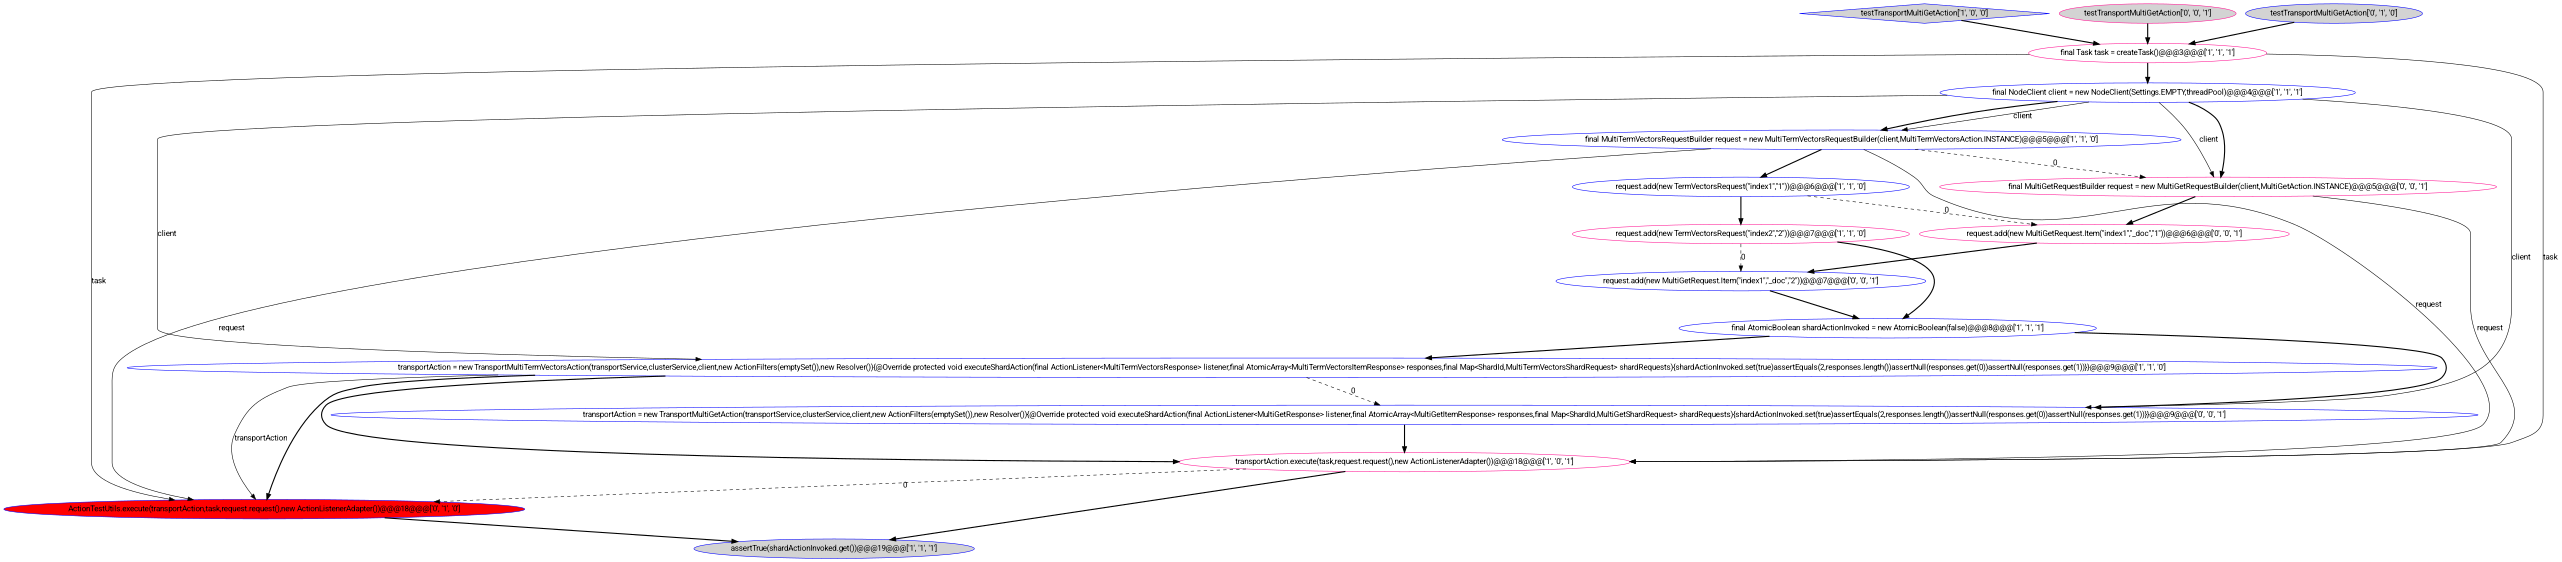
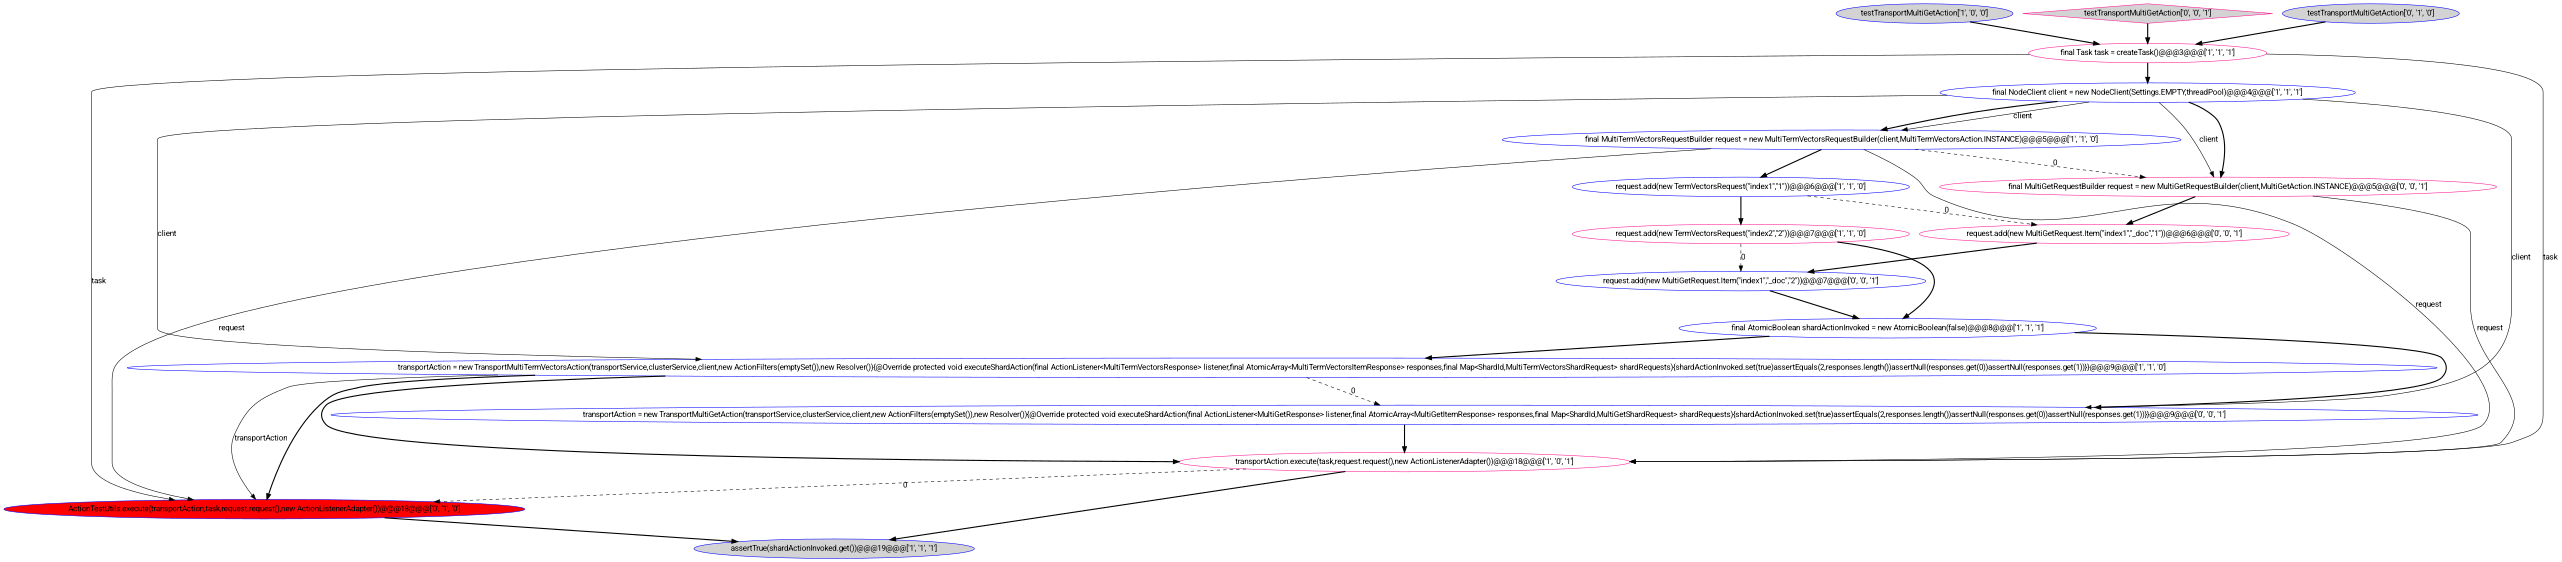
node "testTransportMultiGetAction['1', '0', '0']": shape diamond -> ellipse
node "testTransportMultiGetAction['0', '0', '1']": shape ellipse -> diamond
